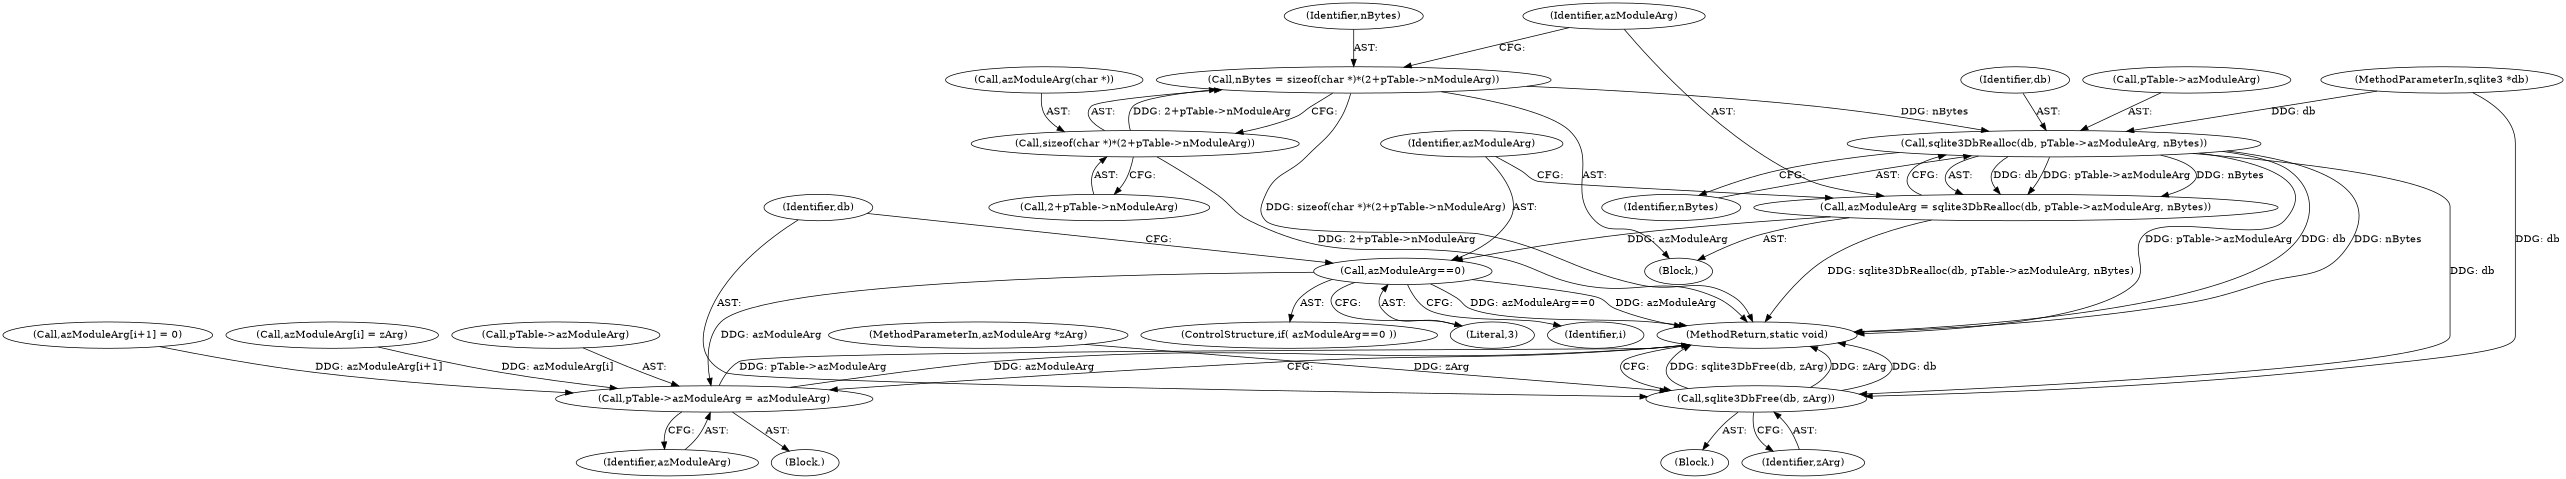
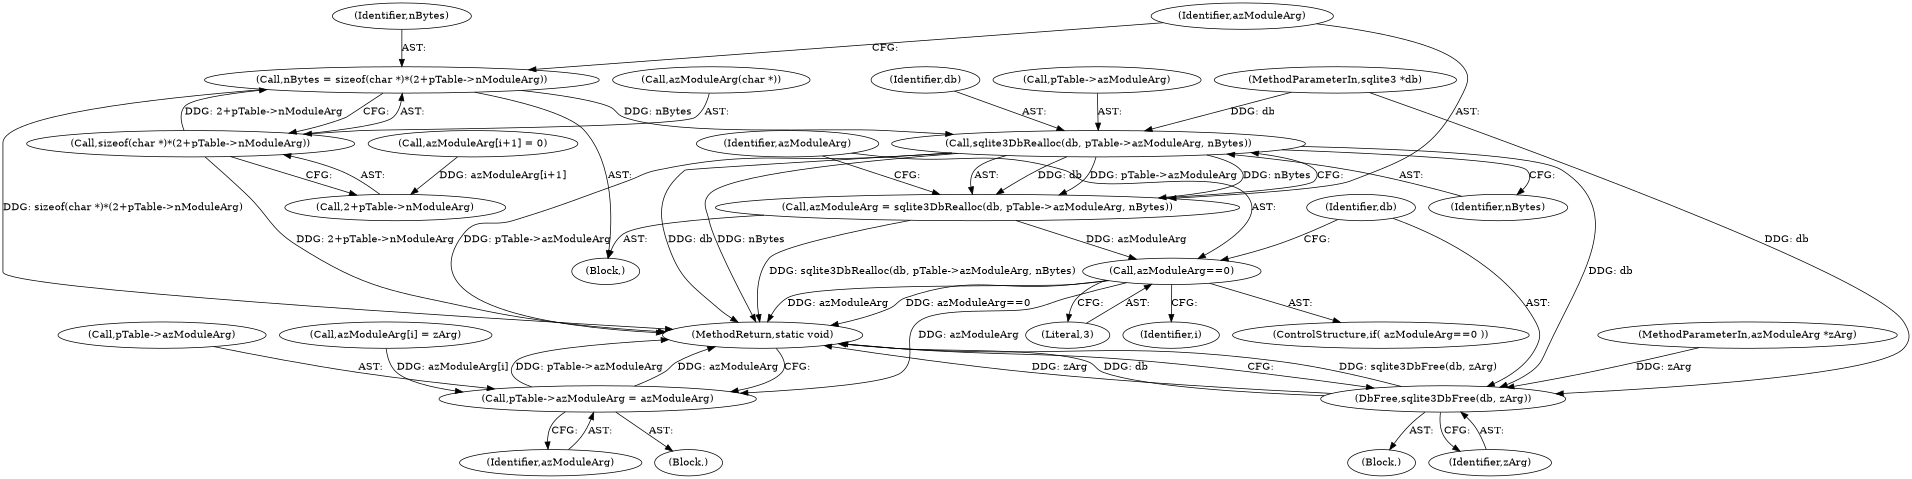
edge "(Call,azModuleArg[i+1] = 0)" -> "(Call,pTable->azModuleArg = azModuleArg)": now "(Call,azModuleArg[i+1] = 0)" -> "(Call,2+pTable->nModuleArg)"
node "(Call,sqlite3DbFree(db, zArg))": label "(Call,sqlite3DbFree(db, zArg))" -> "(DbFree,sqlite3DbFree(db, zArg))"
